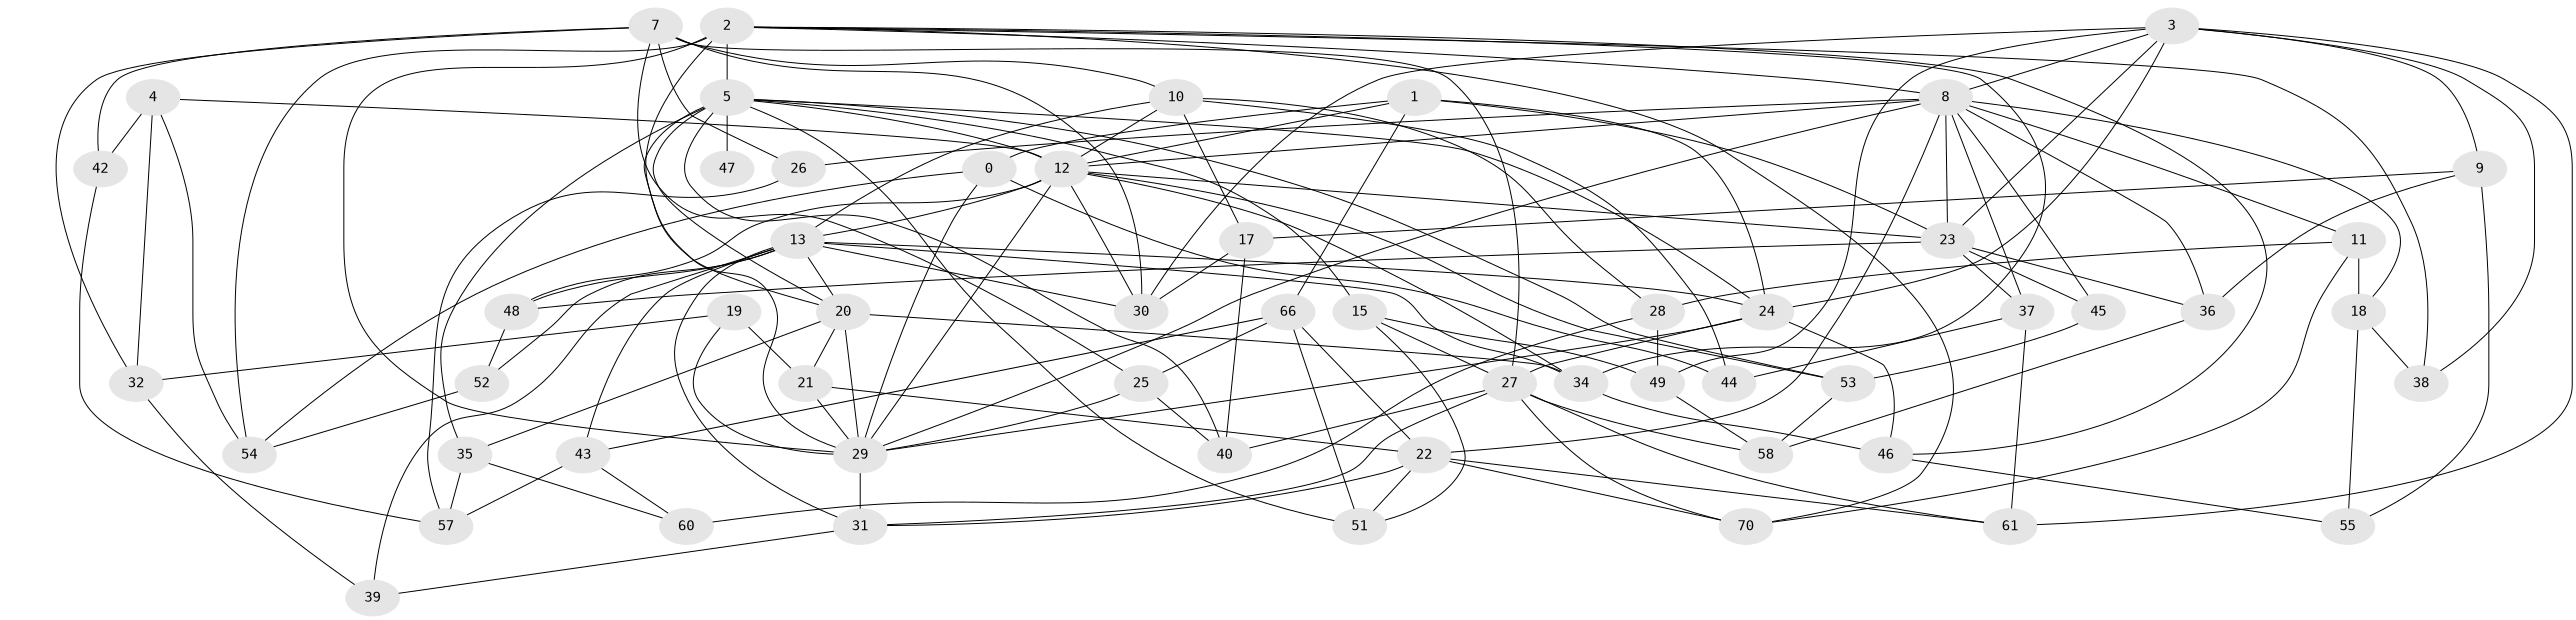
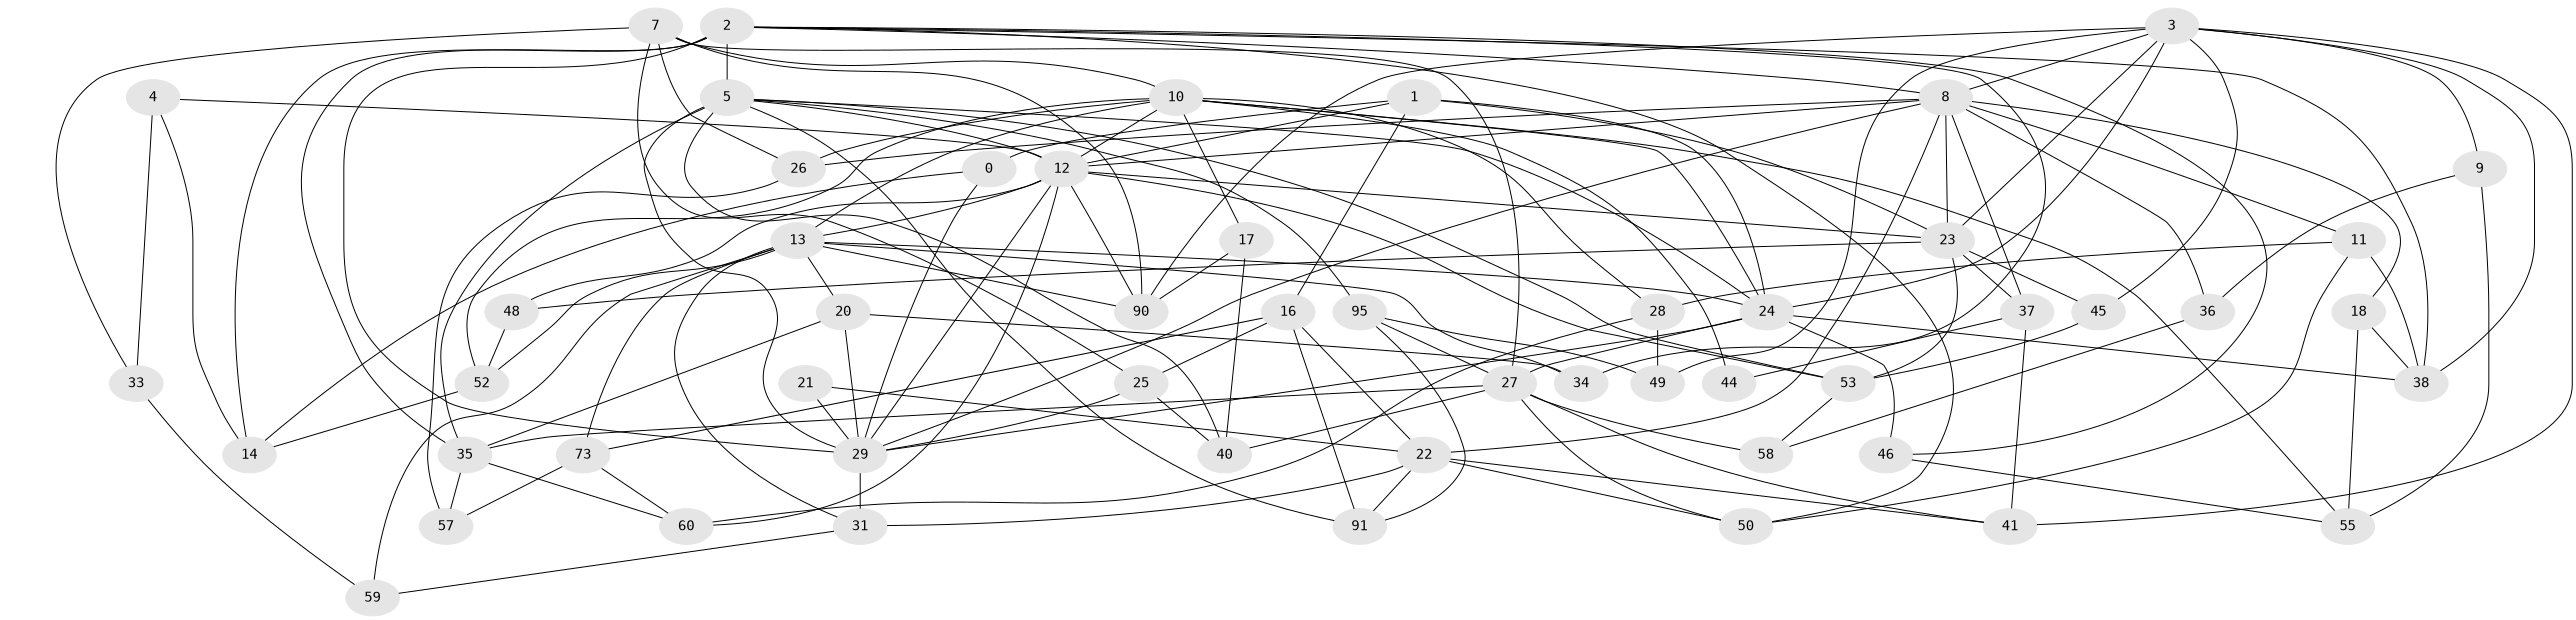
edge "10" -- "26": added
edge "10" -- "24": added
node "42": removed
node "47": removed
edge "10" -- "55": added
edge "9" -- "17": removed
edge "8" -- "45": now "3" -- "45"
edge "10" -- "52": added
edge "2" -- "20": now "2" -- "35"
edge "5" -- "20": removed
edge "12" -- "34": now "12" -- "60"
edge "13" -- "48": removed
edge "11" -- "18": now "11" -- "38"
edge "23" -- "36": now "23" -- "53"
edge "0" -- "44": removed
node "19": removed
node "30": label "30" -> "90"
node "66": label "66" -> "16"
node "15": label "15" -> "95"
edge "24" -- "38": added
edge "20" -- "21": removed
node "32": label "32" -> "33"
edge "49" -- "58": removed
edge "34" -- "46": removed
node "54": label "54" -> "14"
node "43": label "43" -> "73"
edge "27" -- "31": now "27" -- "35"
node "51": label "51" -> "91"
node "70": label "70" -> "50"
node "61": label "61" -> "41"
node "39": label "39" -> "59"
